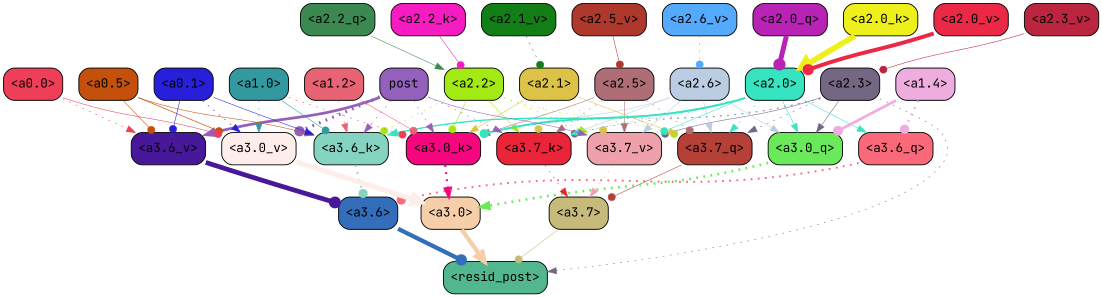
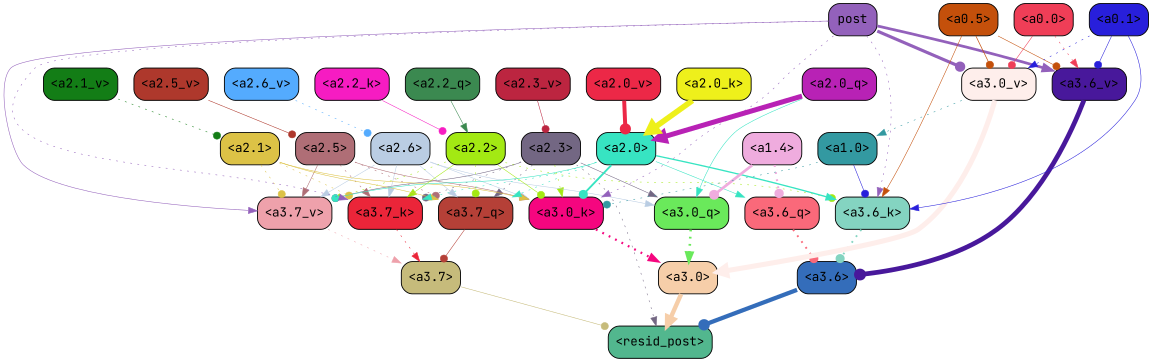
edge "<a2.0_q>" -> "<a2.0>": arrowhead dot -> normal
node "<a1.2>": removed
edge "<a1.0>" -> "<a3.0_v>": reversed
edge "<a1.0>" -> "<a3.6_k>": color #3399a1 -> #281fdb
edge "<a2.0>" -> "<a3.0_q>": now "<a2.0_q>" -> "<a3.0_q>"
edge "post" -> "<a3.0_v>": style dotted -> solid
edge "<a1.0>" -> "<a3.0_k>": color #ef3e57 -> #3399a1
edge "<a2.3>" -> "<a3.0_k>": color #736783 -> #a3e913
